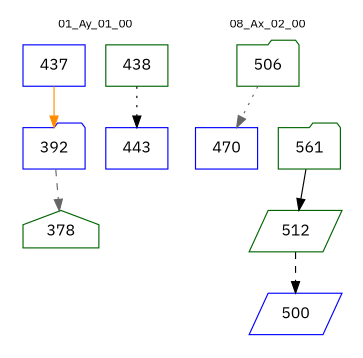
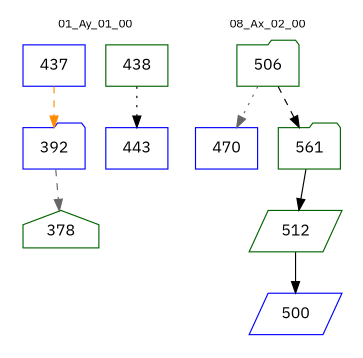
edge "437" -> "392": style solid -> dashed
edge "506" -> "561": added
edge "512" -> "500": style dashed -> solid
